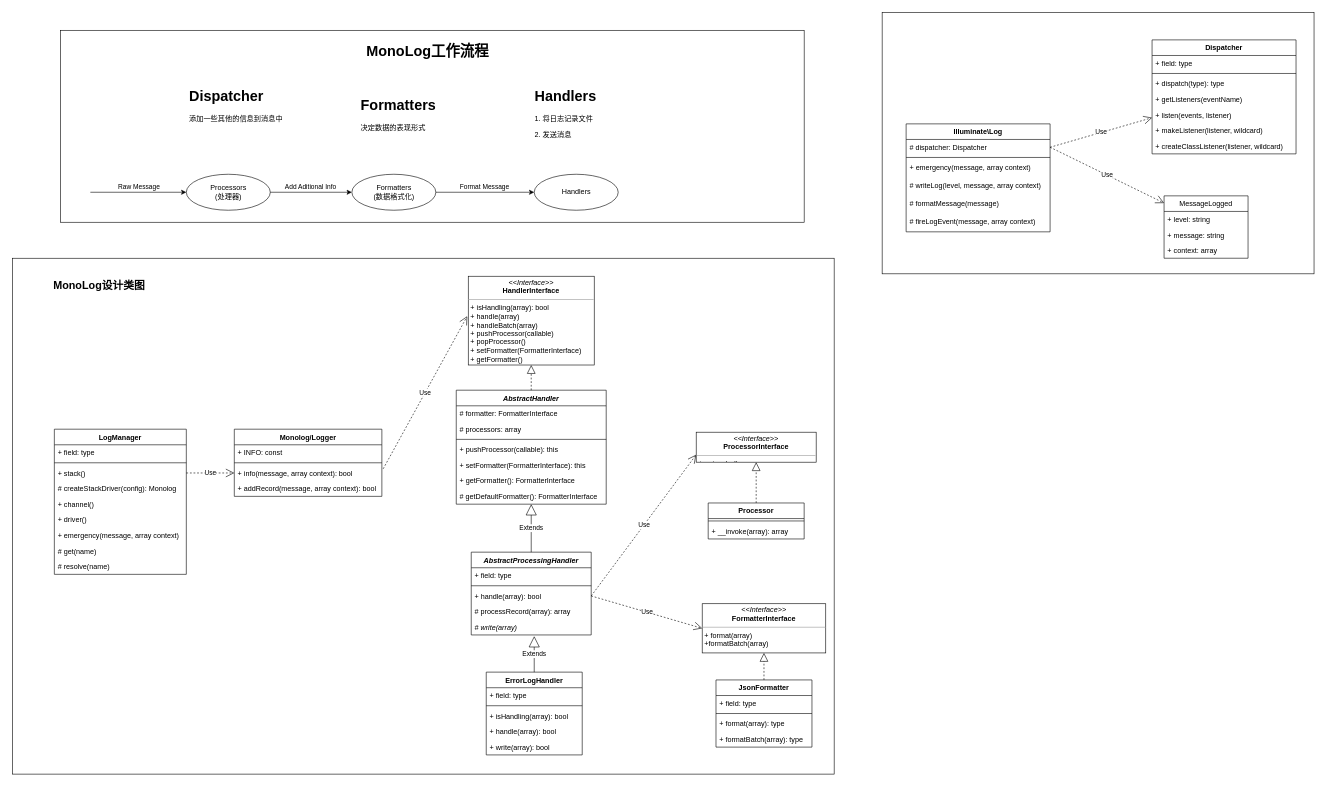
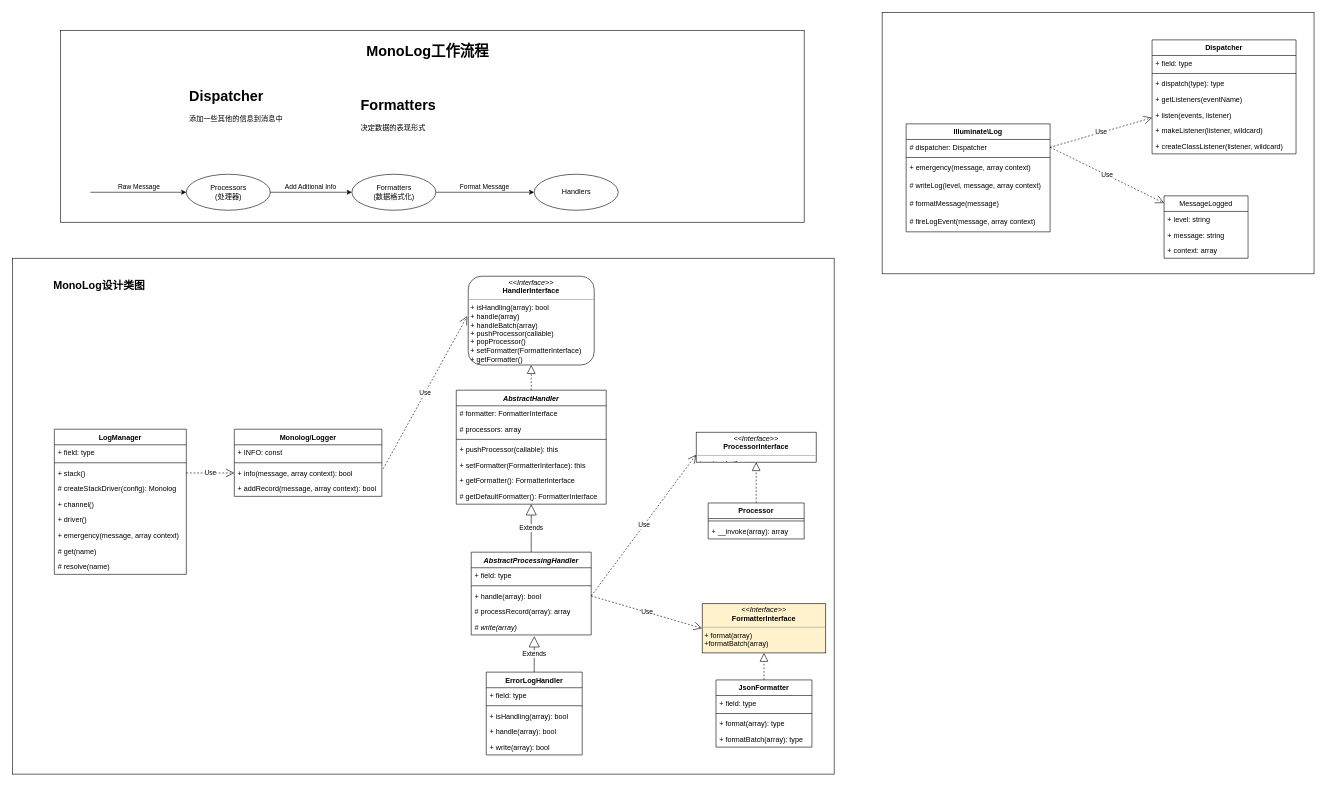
node "Handlers1. 将日志记录文件 2. 发送消息": removed
node "<<Interface>> HandlerInterface + isHandling(array): bool + handle(array) + handleBatch(array) + pushProcessor(callable) + popProcessor() + setFormatter(FormatterInterface) + getFormatter()": shape rectangle -> rounded rectangle
node "<<Interface>> FormatterInterface + format(array) +formatBatch(array)": fillcolor #ffffff -> #fff2cc
